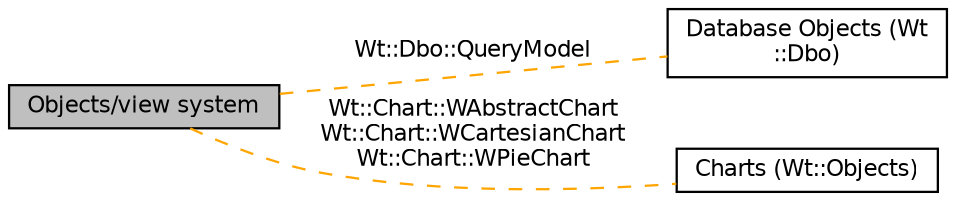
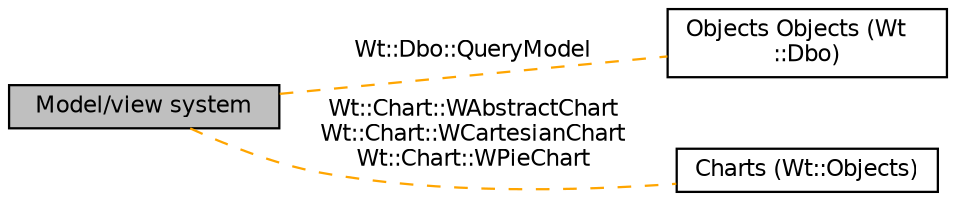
node "Database Objects (Wt ::Dbo)": label "Database Objects (Wt ::Dbo)" -> "Objects Objects (Wt ::Dbo)"
node "Objects/view system": label "Objects/view system" -> "Model/view system"
